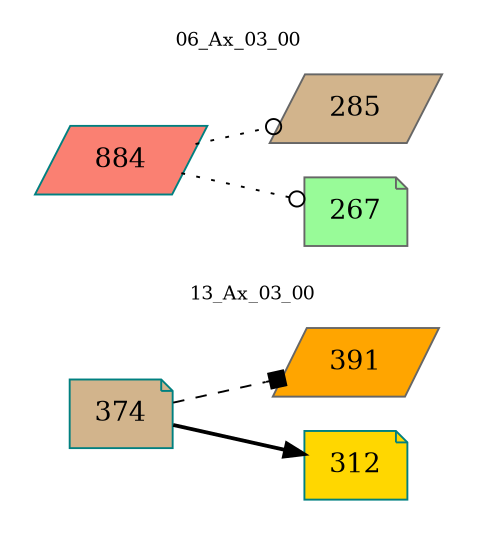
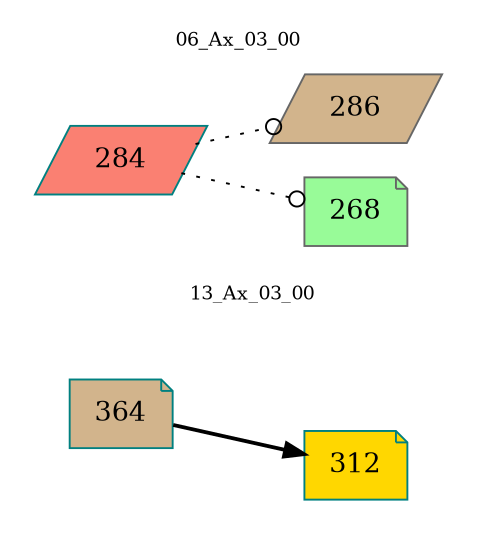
node "285": label "285" -> "286"
node "884": label "884" -> "284"
node "267": label "267" -> "268"
node "391": removed
node "374": label "374" -> "364"
